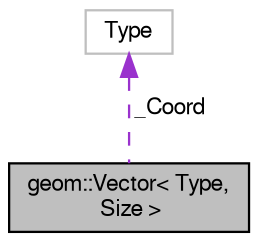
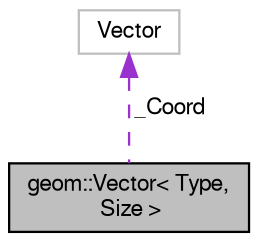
node "Type": label "Type" -> "Vector"
